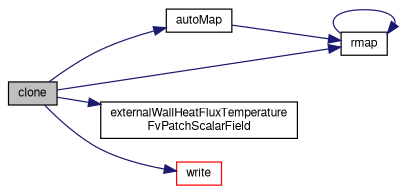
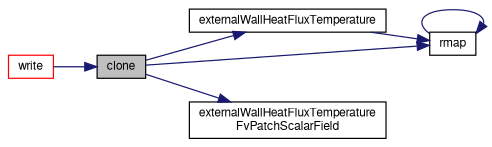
node "autoMap": label "autoMap" -> "externalWallHeatFluxTemperature"
edge "clone" -> "write": reversed
